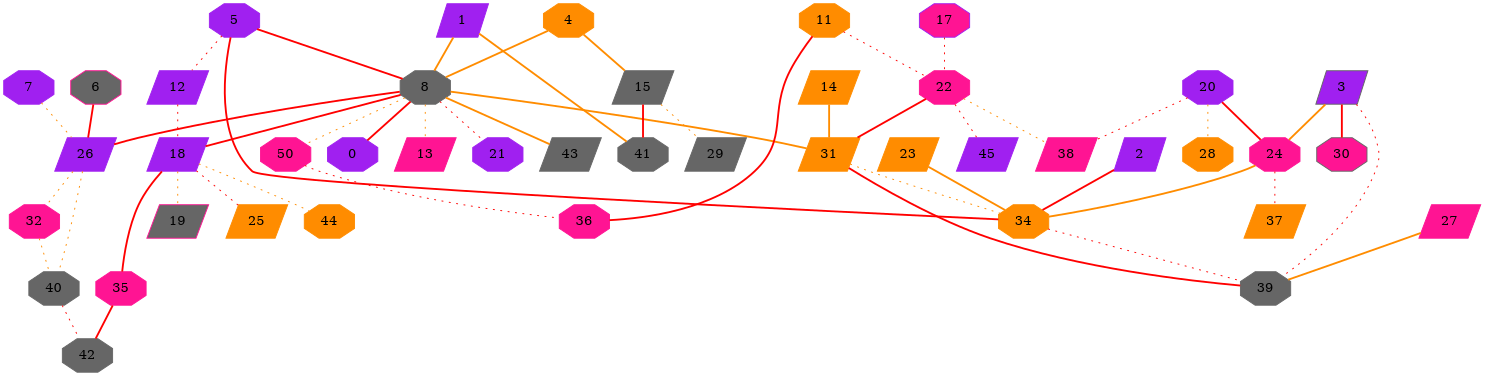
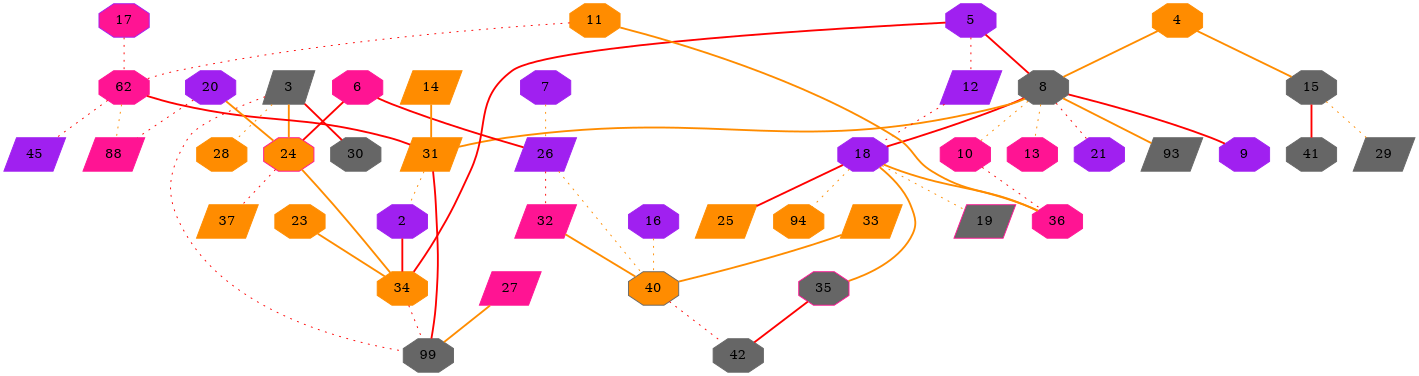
node "1": removed
node "6": fillcolor gray40 -> deeppink
node "15": shape parallelogram -> octagon
node "22": label "22" -> "62"
node "3": fillcolor purple -> gray40
edge "8" -- "26": removed
edge "6" -- "24": added
edge "20" -- "28": now "3" -- "28"
edge "20" -- "24": color red -> darkorange
node "18": shape parallelogram -> octagon
node "50": label "50" -> "10"
node "0": label "0" -> "9"
node "13": shape parallelogram -> octagon
node "43": label "43" -> "93"
node "23": shape parallelogram -> octagon
node "38": label "38" -> "88"
node "2": shape parallelogram -> octagon
node "24": fillcolor deeppink -> darkorange
node "30": fillcolor deeppink -> gray40
edge "11" -- "36": color red -> darkorange
edge "18" -- "36": added
edge "18" -- "25": style dotted -> bold
edge "26" -- "32": color darkorange -> red
edge "31" -- "34": now "31" -- "2"
edge "18" -- "35": color red -> darkorange
node "32": shape octagon -> parallelogram
node "44": label "44" -> "94"
node "16": added
node "33": added
edge "32" -- "40": style dotted -> bold
node "40": fillcolor gray40 -> darkorange
node "35": fillcolor deeppink -> gray40
node "39": label "39" -> "99"
